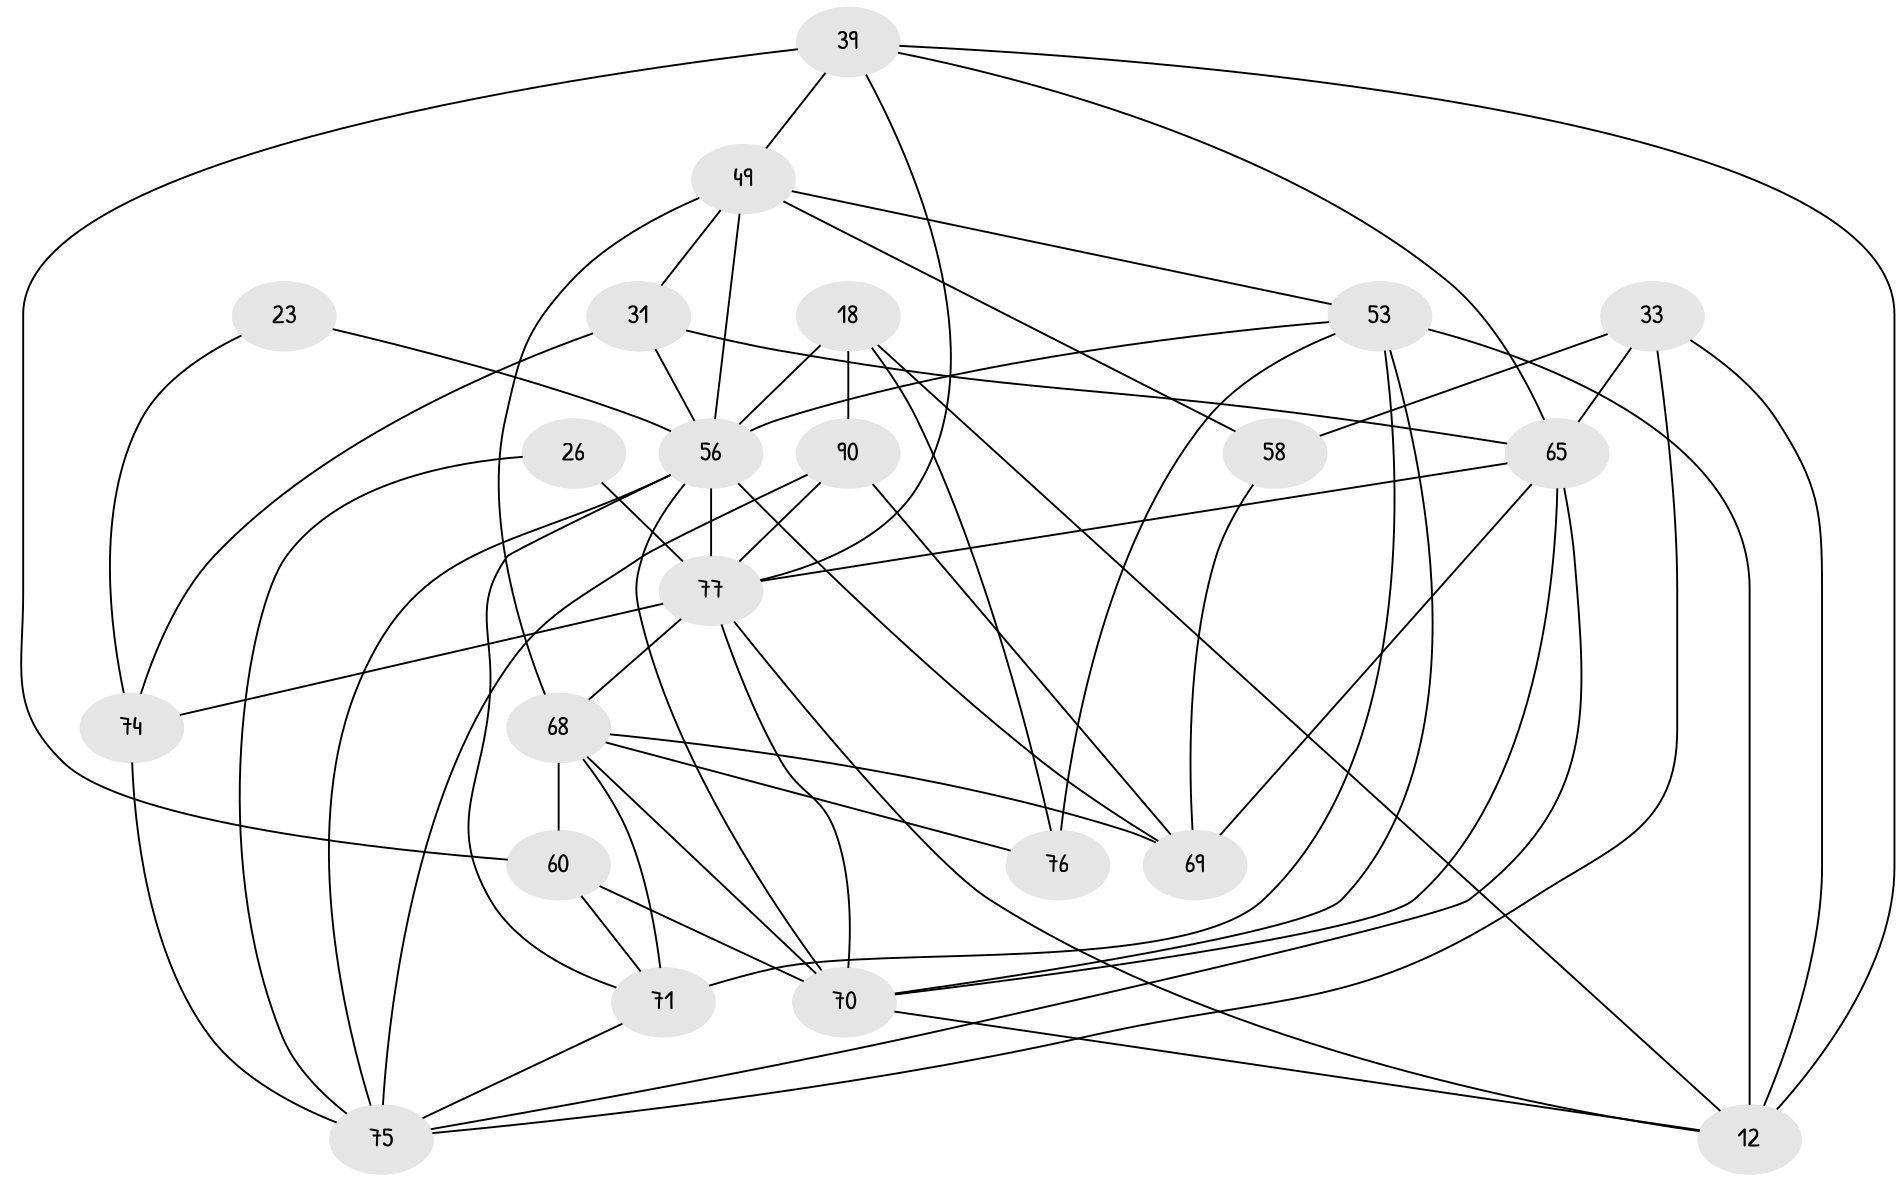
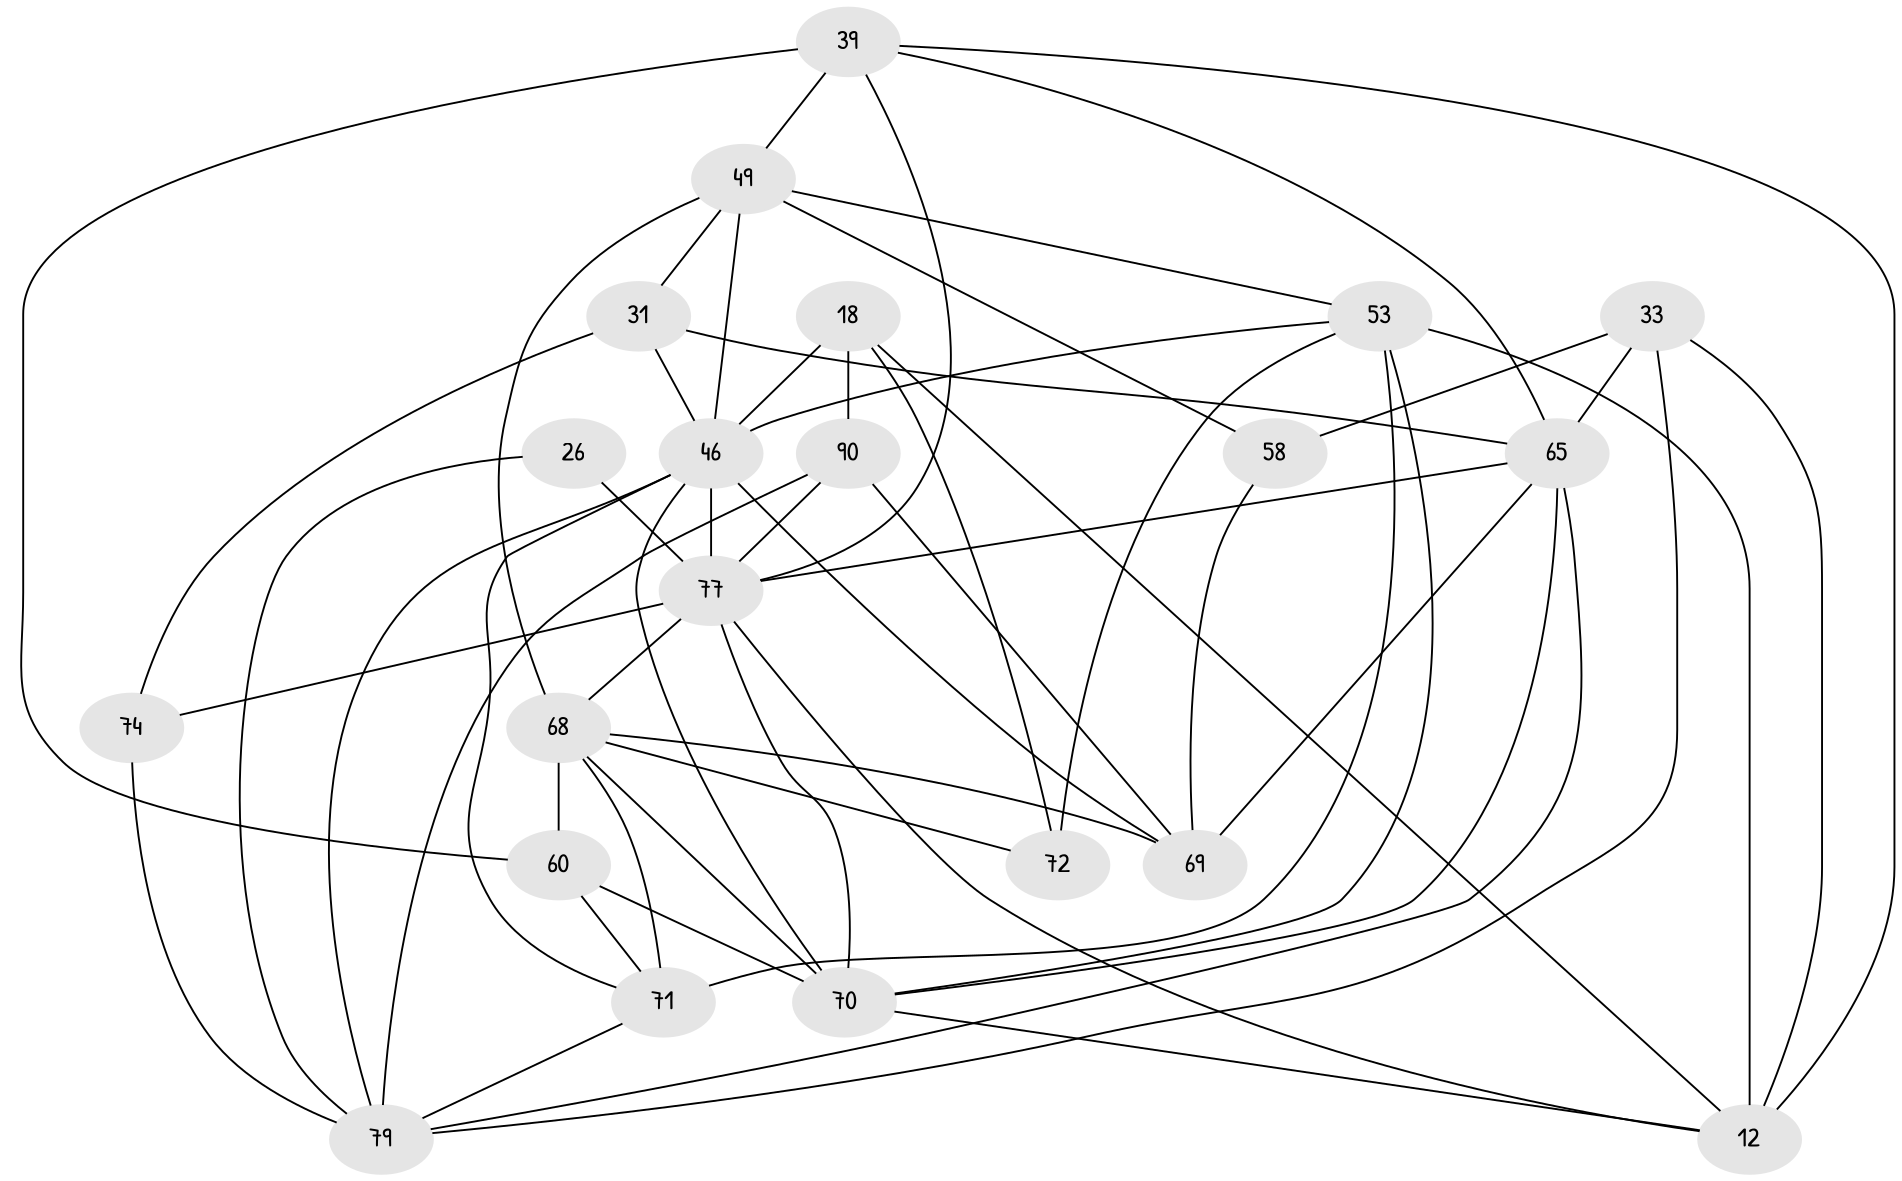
node "23": removed
node "56": label "56" -> "46"
node "76": label "76" -> "72"
node "75": label "75" -> "79"
